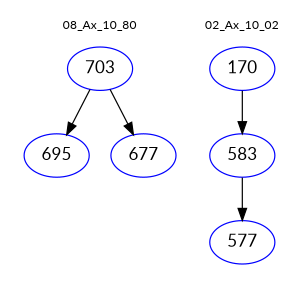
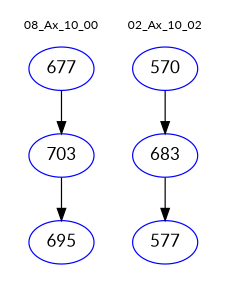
cluster "08_Ax_10_80": label "08_Ax_10_80" -> "08_Ax_10_00"
node "170": label "170" -> "570"
edge "703" -> "677": reversed
node "583": label "583" -> "683"
